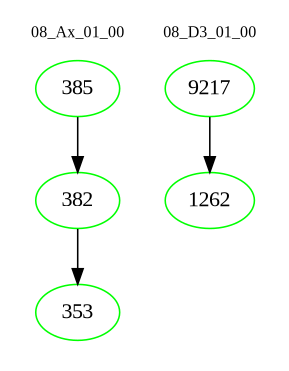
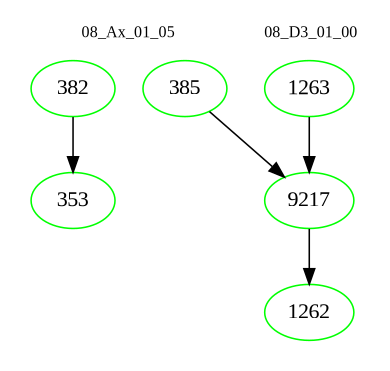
cluster "08_Ax_01_00": label "08_Ax_01_00" -> "08_Ax_01_05"
node "1263": added
edge "385" -> "382": now "385" -> "9217"
